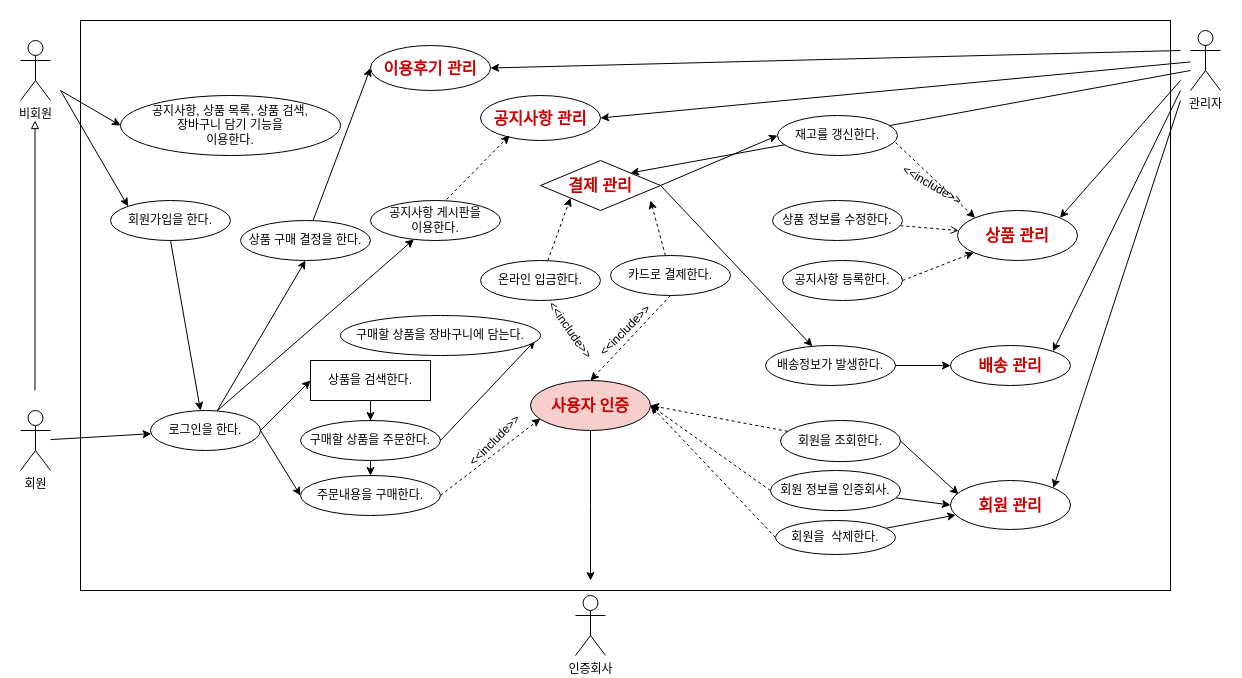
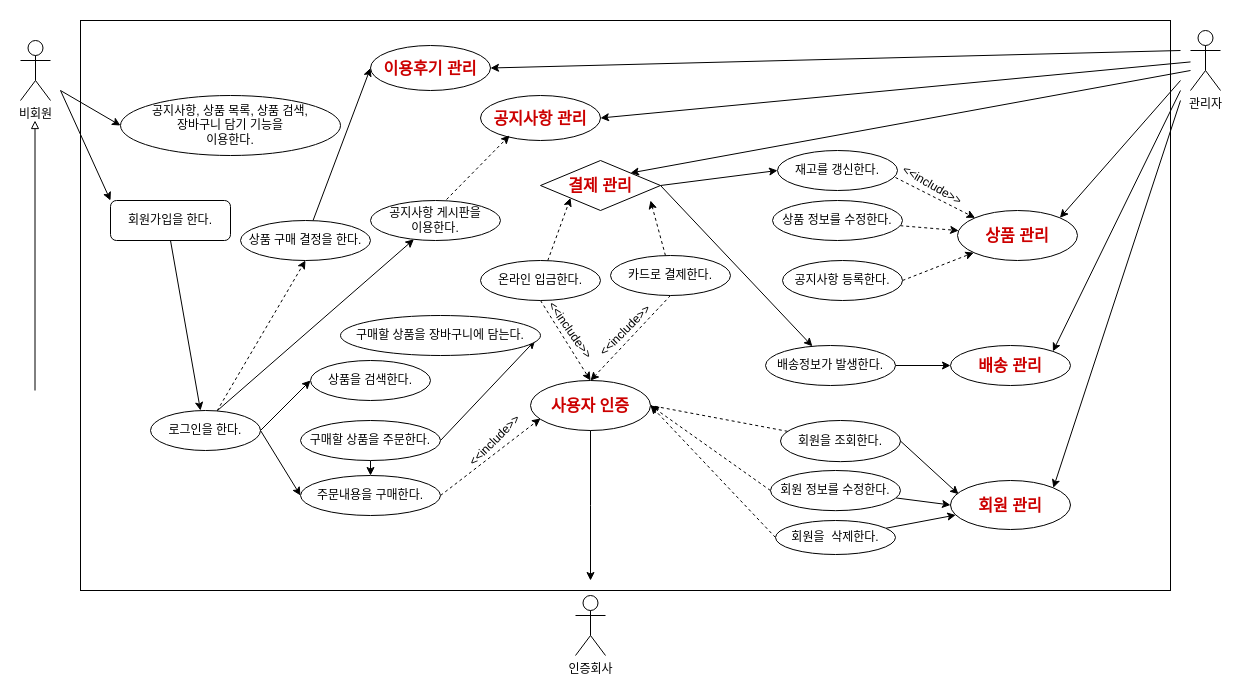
node "재고를 갱신한다.": moved (838, 136) -> (838, 171)
node "회원가입을 한다.": shape ellipse -> rounded rectangle
edge "상품 정보를 수정한다." -> "상품 관리": arrowhead open -> classic
edge "로그인을 한다." -> "상품 구매 결정을 한다.": style solid -> dashed
edge "온라인 입금한다." -> "사용자 인증": added
node "상품을 검색한다.": shape rectangle -> ellipse
node "사용자 인증": fillcolor #f8cecc -> #ffffff
edge "회원을 조회한다." -> "사용자 인증": arrowhead classic -> none
edge "상품을 검색한다." -> "구매할 상품을 주문한다.": removed
edge "회원" -> "로그인을 한다.": removed
node "회원": removed
node "회원 정보를 인증회사.": label "회원 정보를 인증회사." -> "회원 정보를 수정한다."
